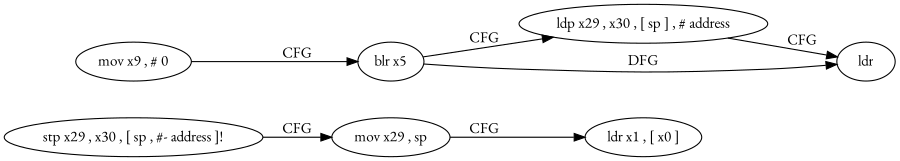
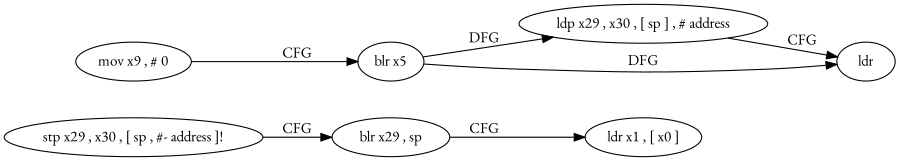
edge "blr x5" -> "ldp x29 , x30 , [ sp ] , # address": label "CFG" -> "DFG"
node "mov x29 , sp": label "mov x29 , sp" -> "blr x29 , sp"
